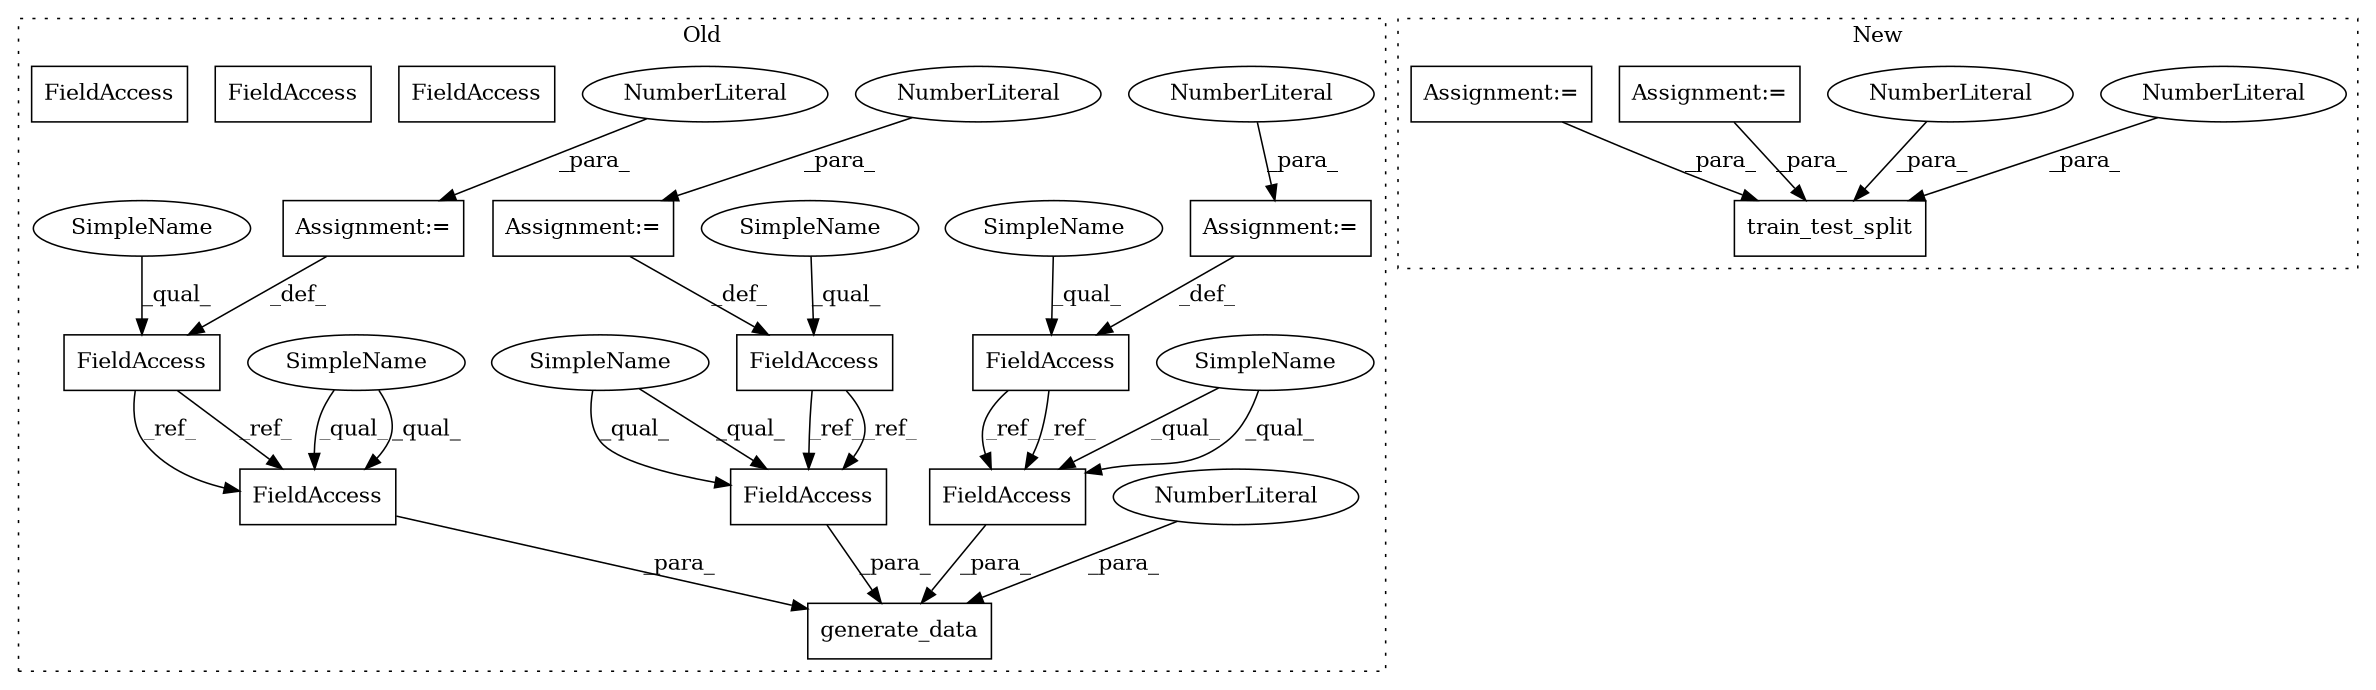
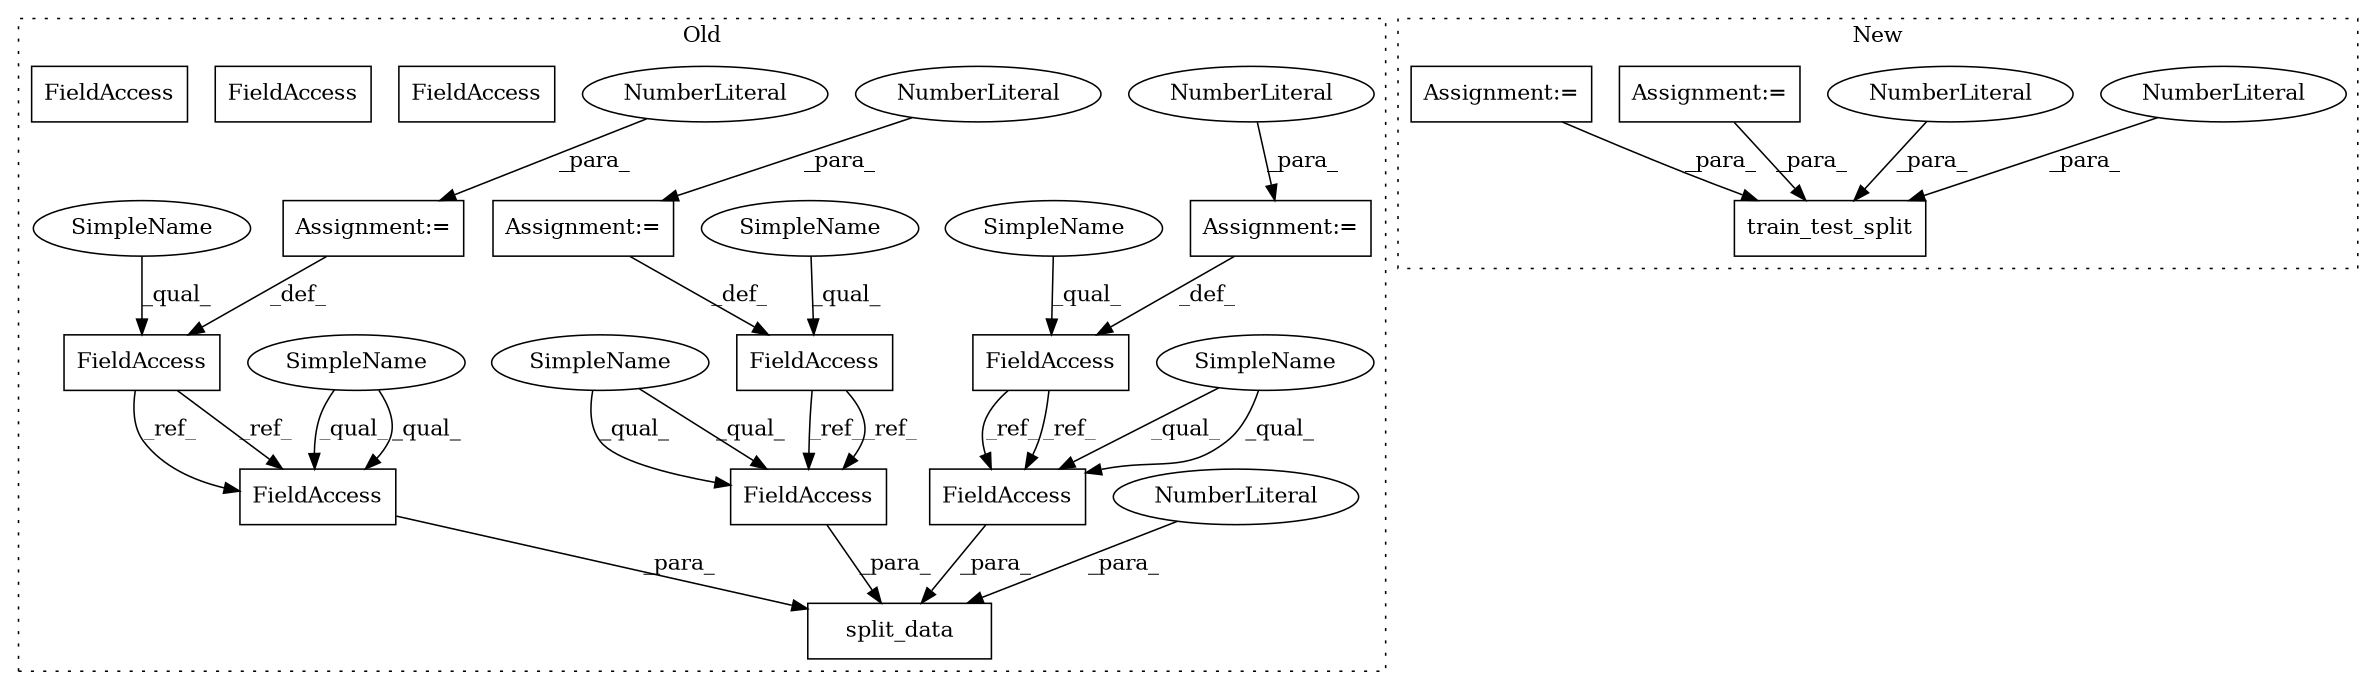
node "generate_data": label "generate_data" -> "split_data"
